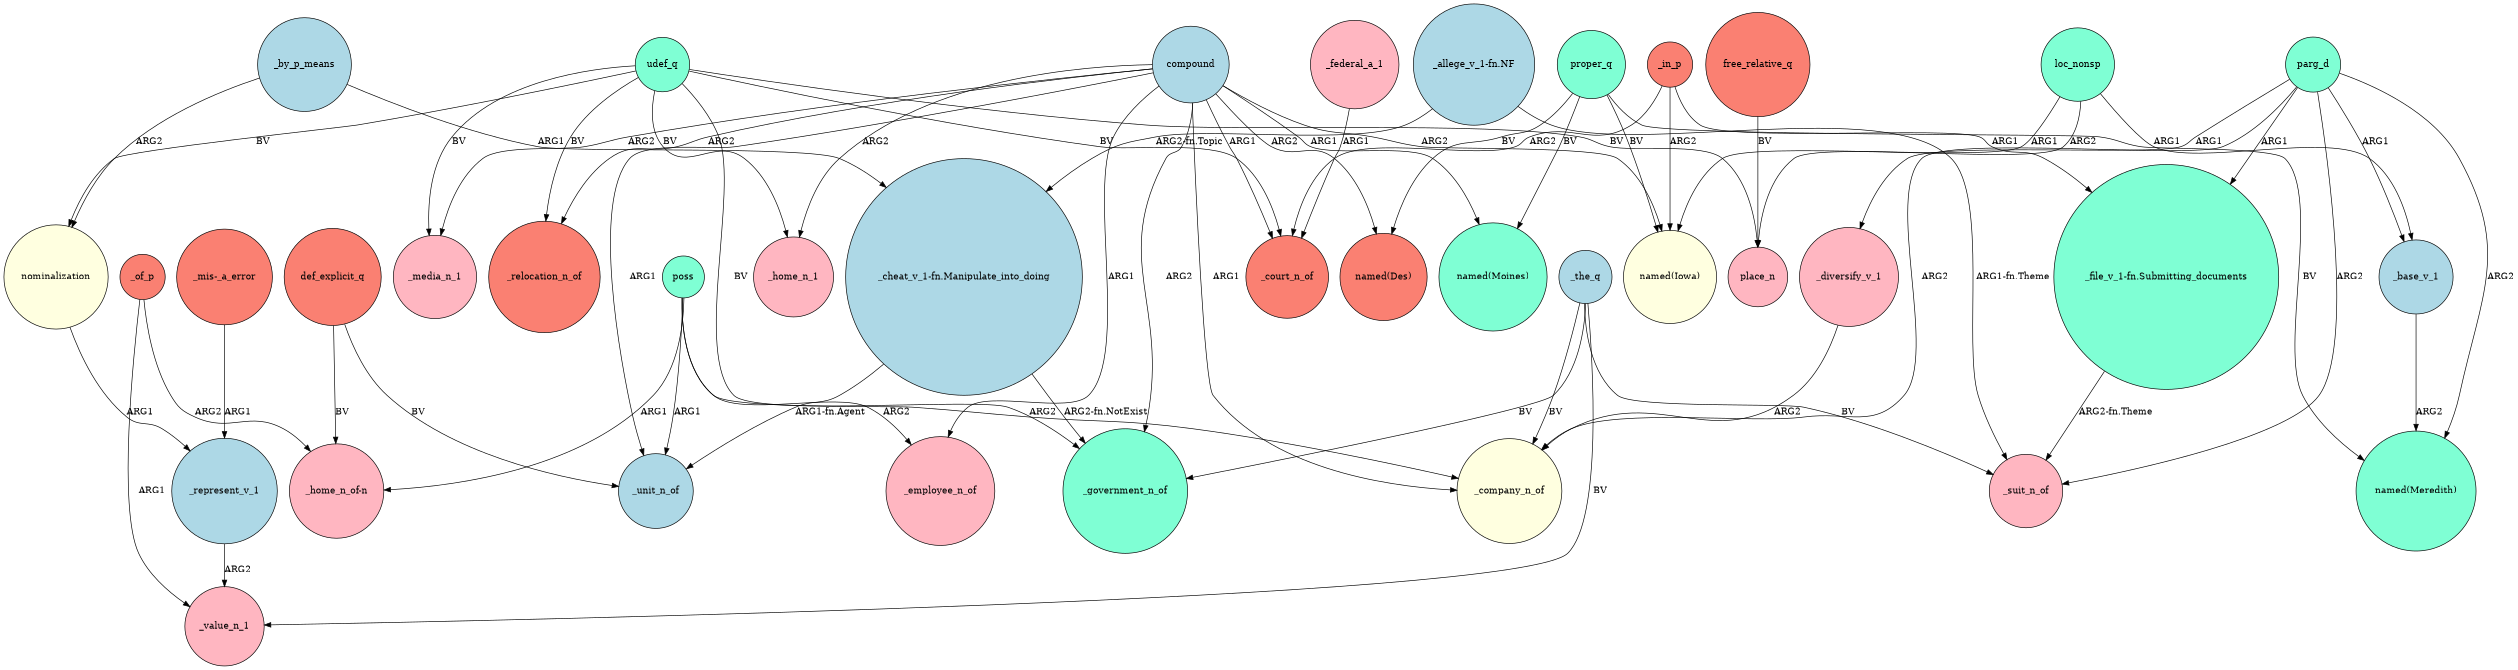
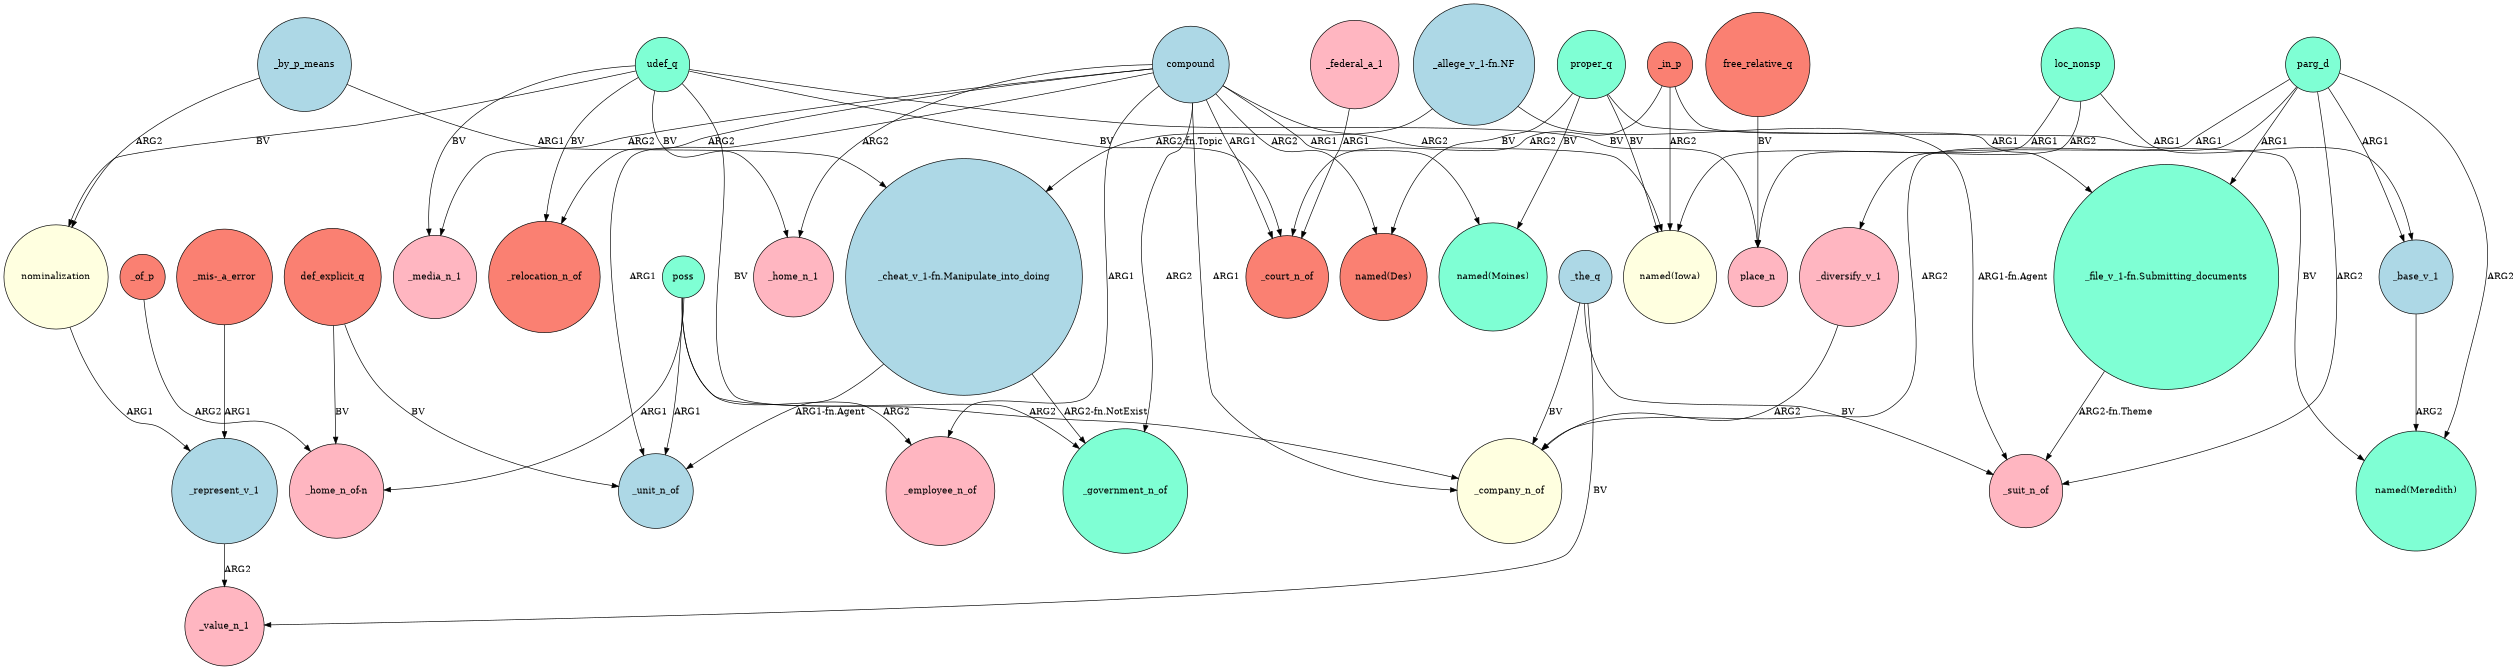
edge "_allege_v_1-fn.NF" -> "_suit_n_of": label "ARG1-fn.Theme" -> "ARG1-fn.Agent"
edge "_the_q" -> "_government_n_of": removed, label "BV"
edge "_of_p" -> "_value_n_1": removed, label "ARG1"
